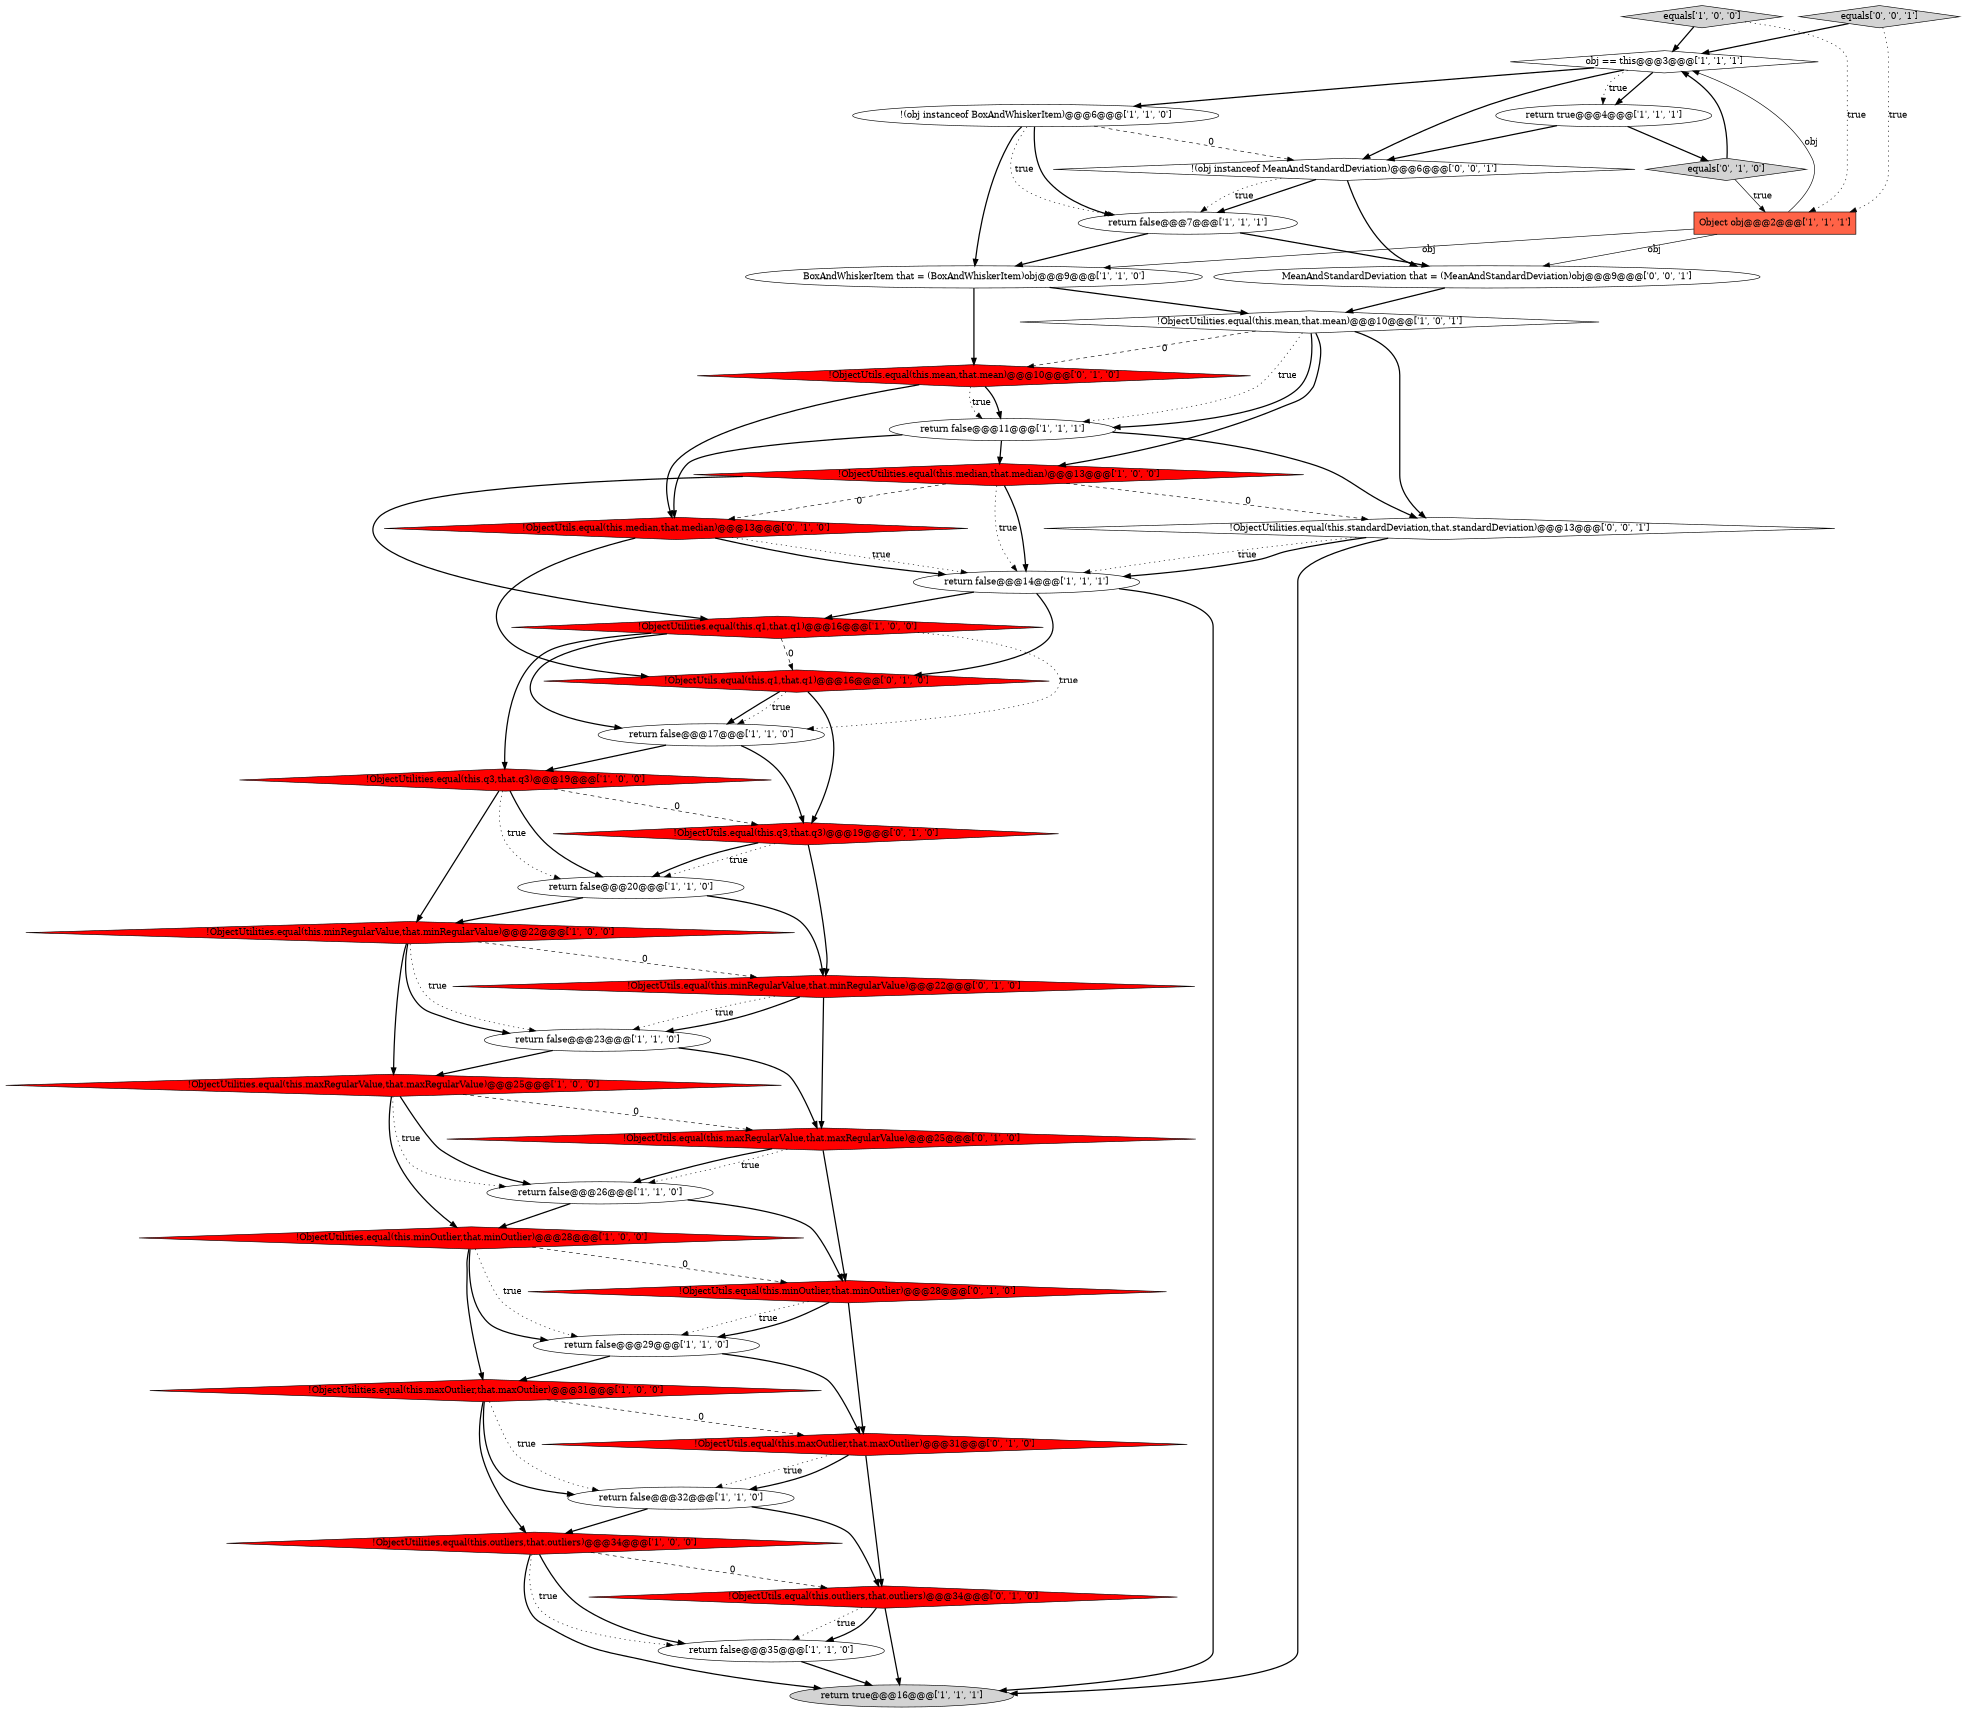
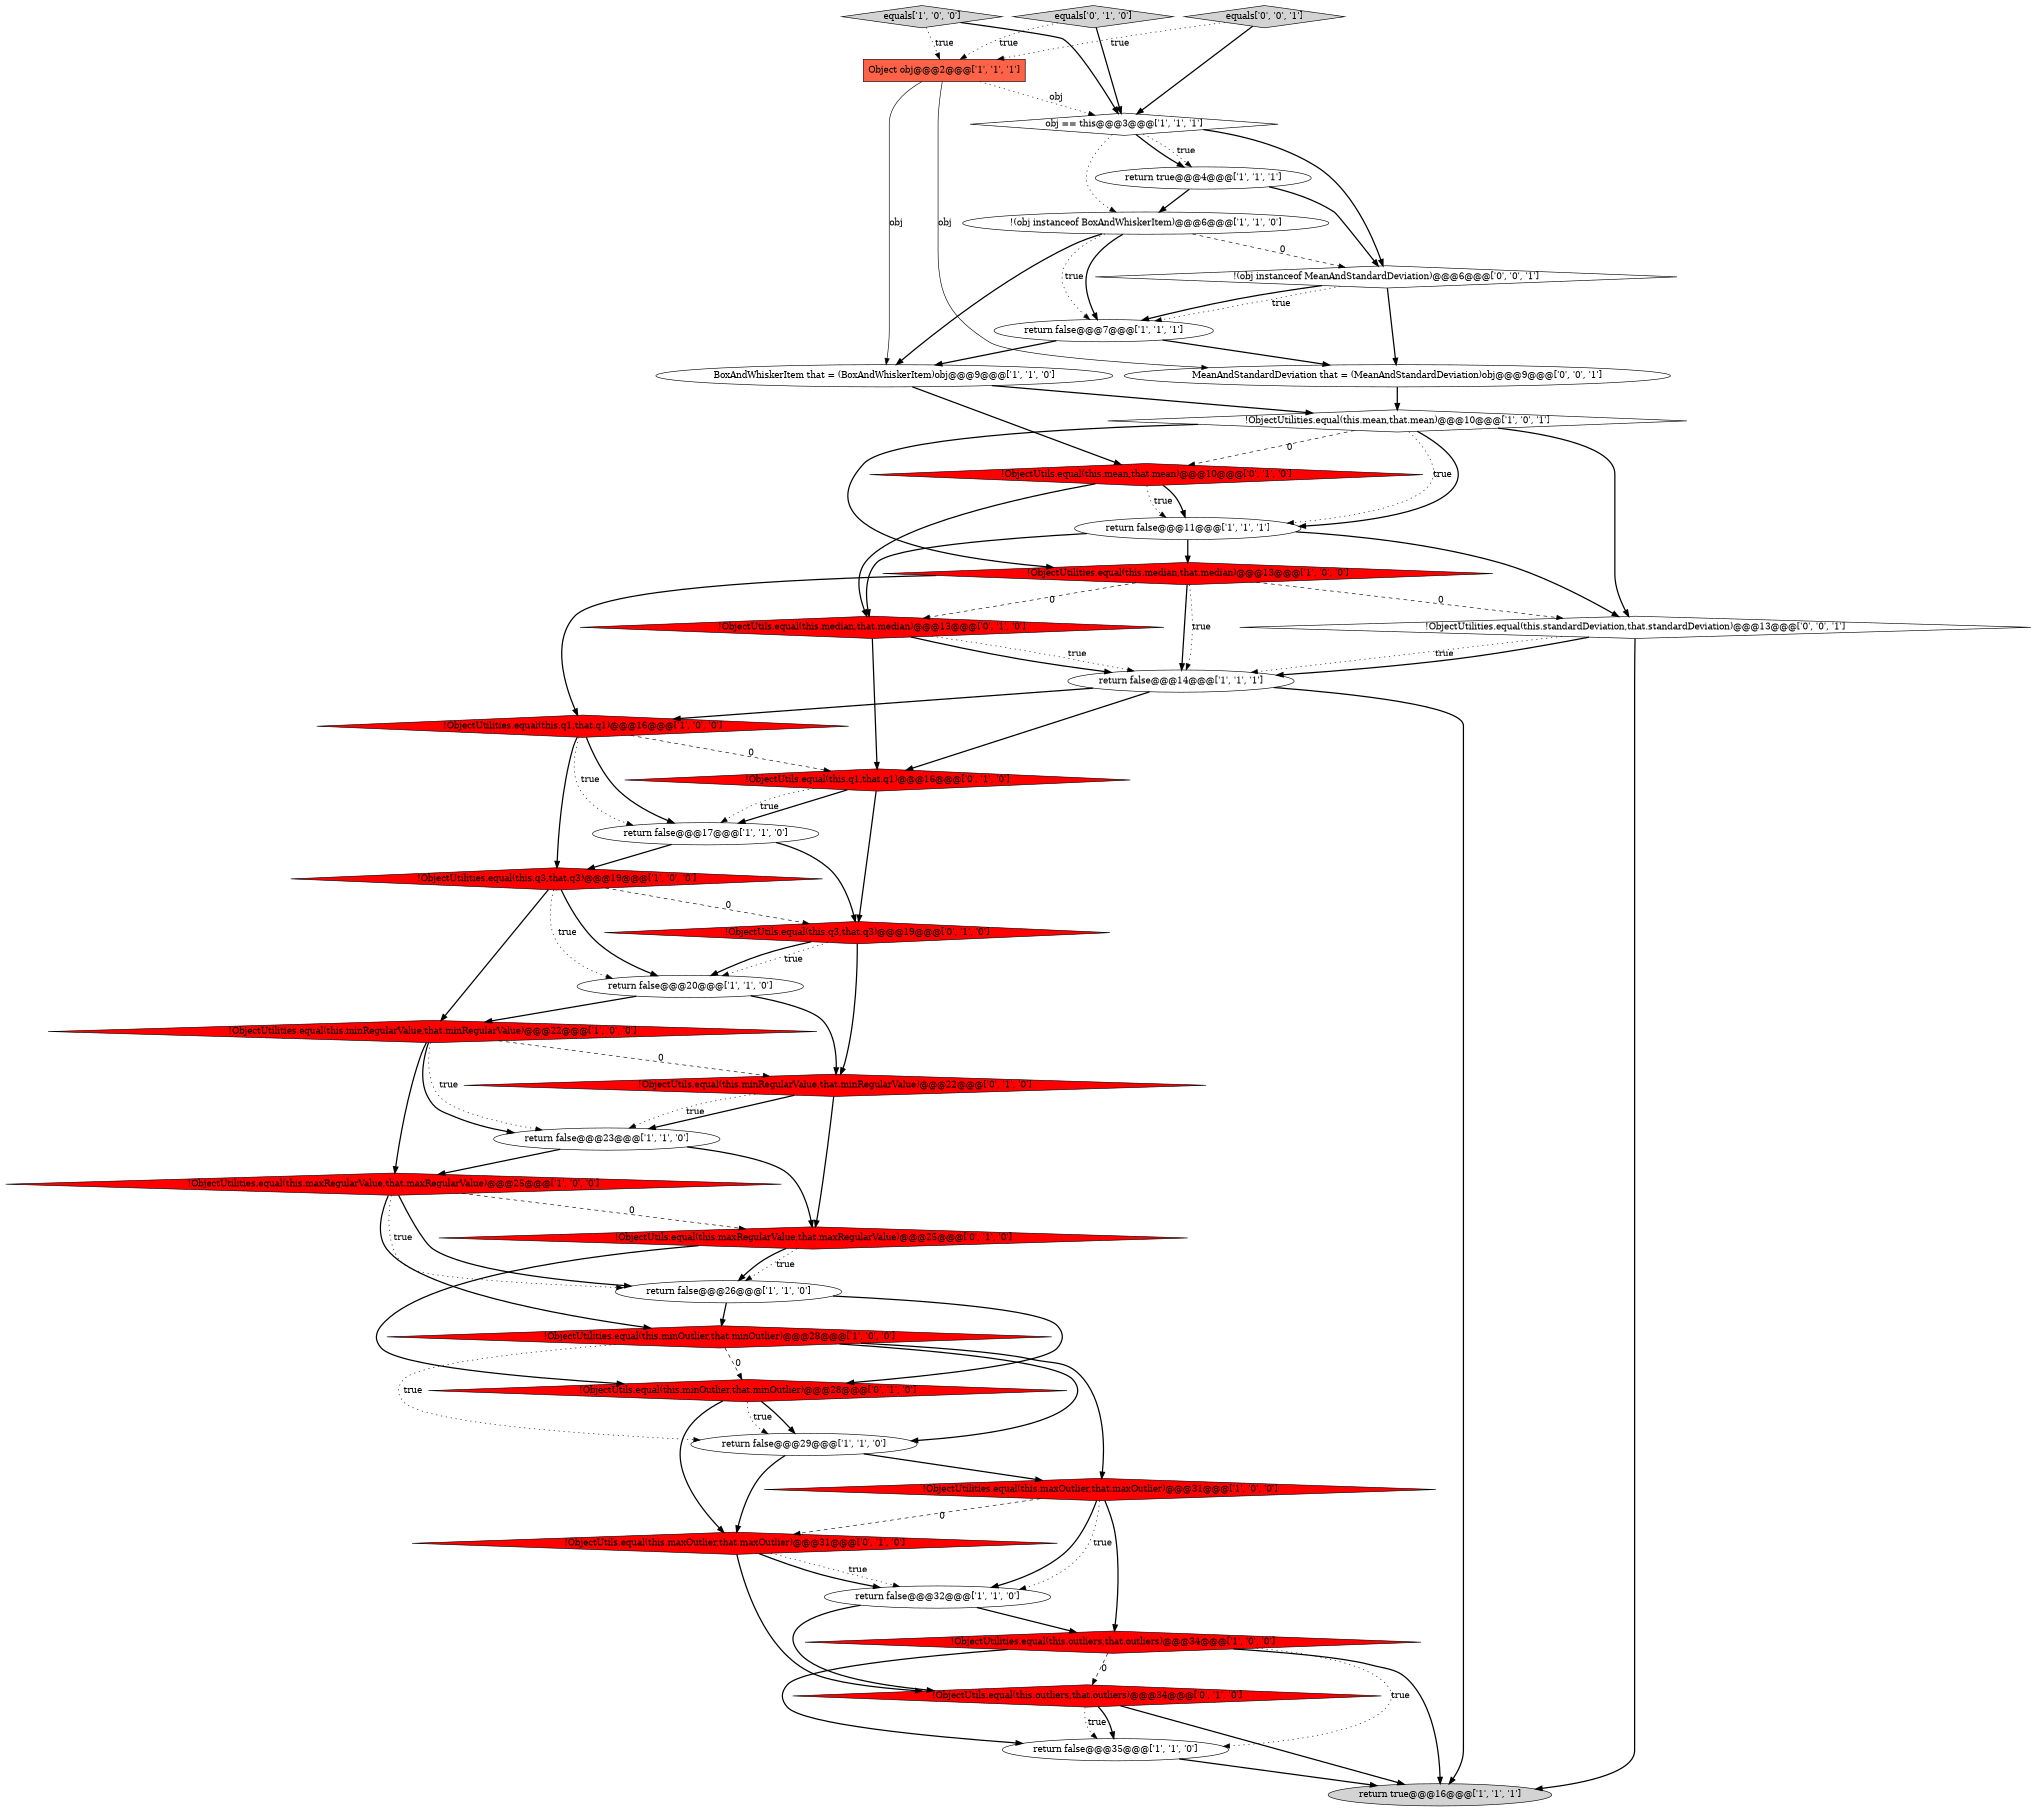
edge "obj == this@@@3@@@['1', '1', '1']" -> "!(obj instanceof BoxAndWhiskerItem)@@@6@@@['1', '1', '0']": style bold -> dotted
edge "Object obj@@@2@@@['1', '1', '1']" -> "obj == this@@@3@@@['1', '1', '1']": style solid -> dotted
edge "return true@@@4@@@['1', '1', '1']" -> "equals['0', '1', '0']": now "return true@@@4@@@['1', '1', '1']" -> "!(obj instanceof BoxAndWhiskerItem)@@@6@@@['1', '1', '0']"
edge "equals['0', '1', '0']" -> "Object obj@@@2@@@['1', '1', '1']": style solid -> dotted
